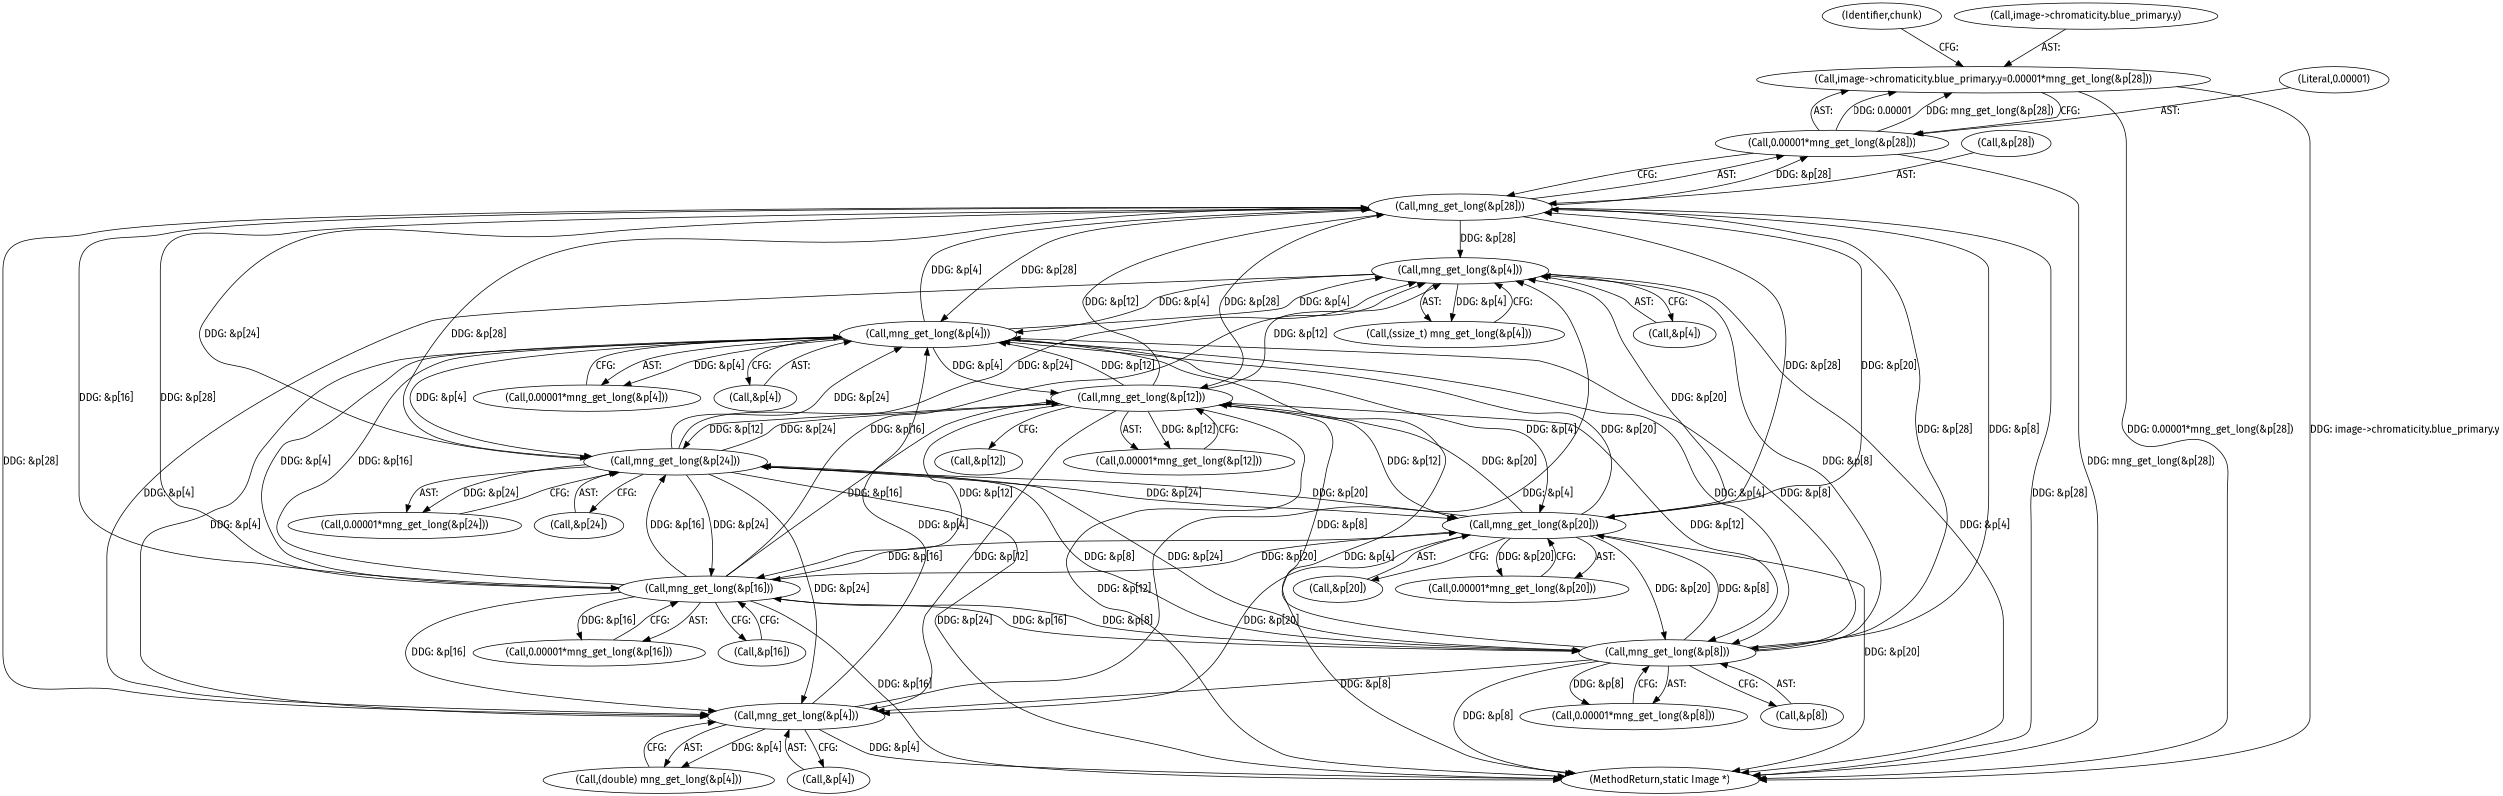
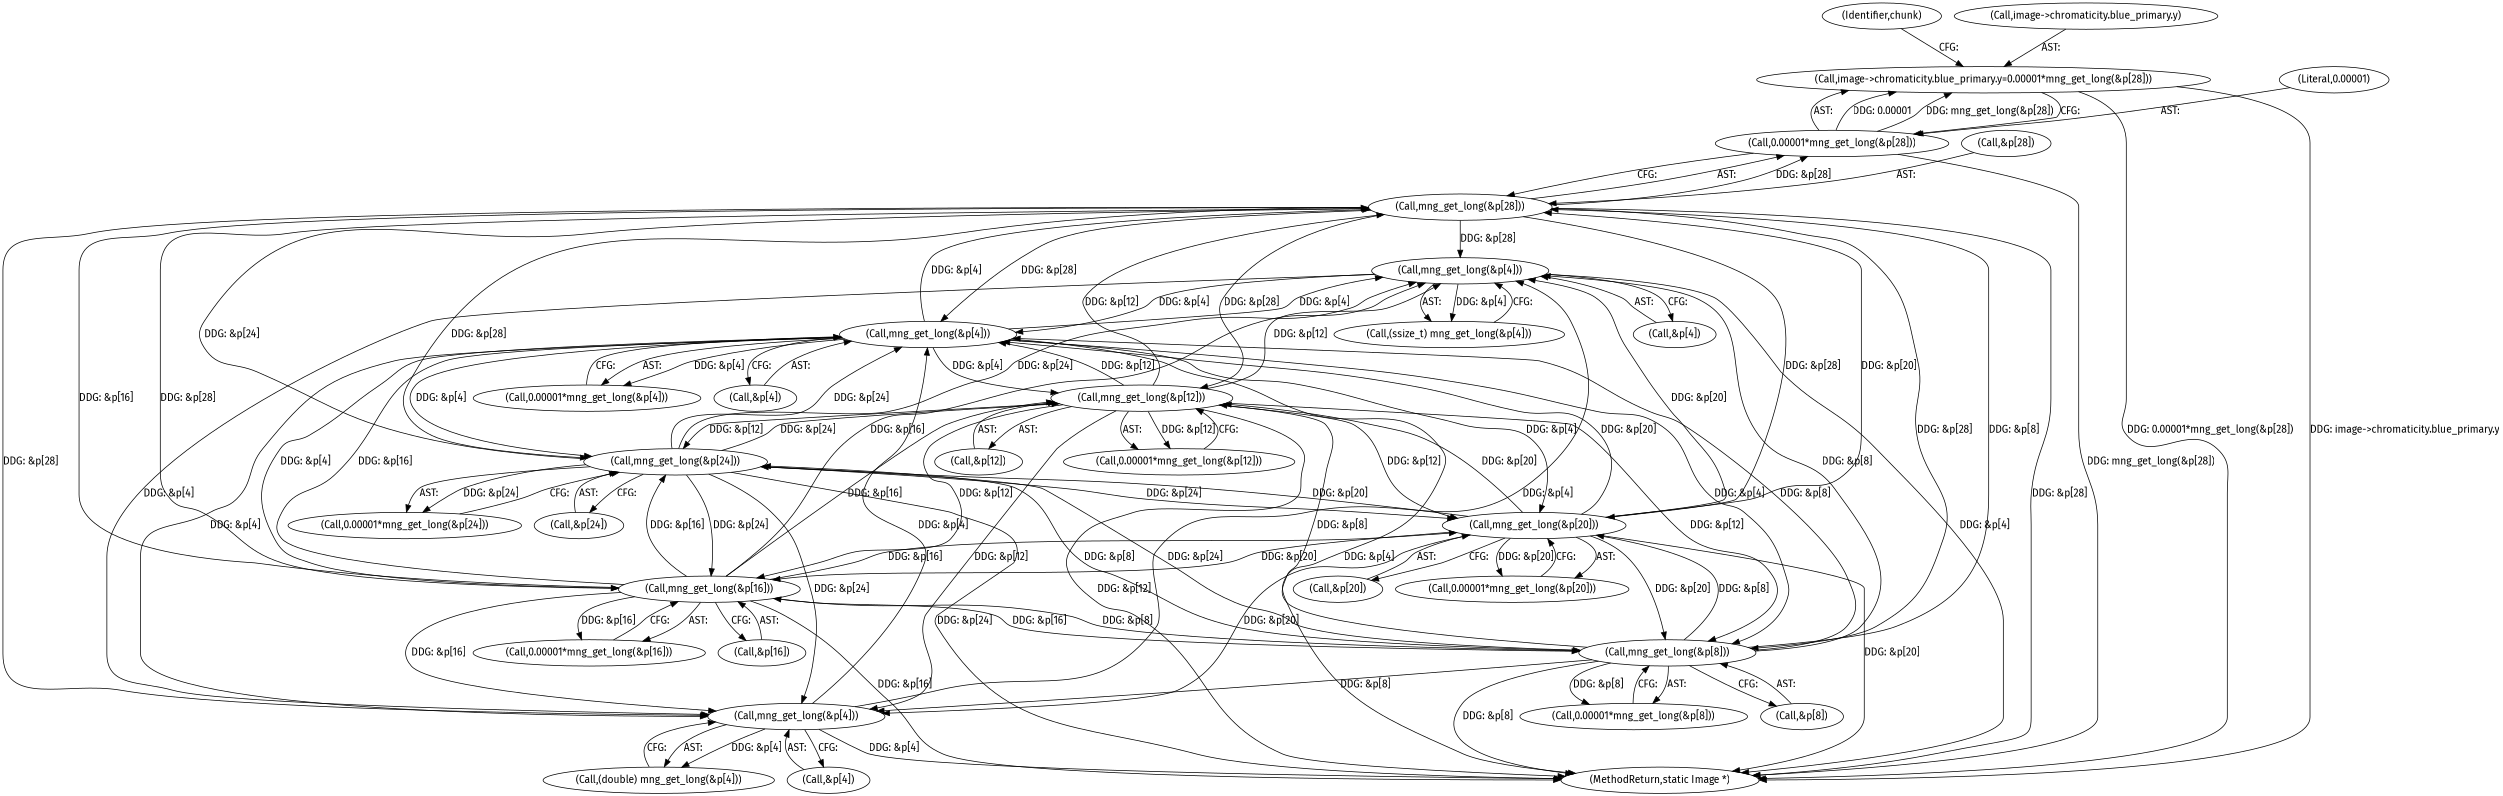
edge "(Call,&p[12])" -> "(Call,mng_get_long(&p[12]))": added, label "AST:"
edge "(Call,mng_get_long(&p[12]))" -> "(Call,&p[12])": label "CFG: " -> "AST: "
edge "(Call,&p[16])" -> "(Call,mng_get_long(&p[16]))": label "CFG: " -> "AST: "
